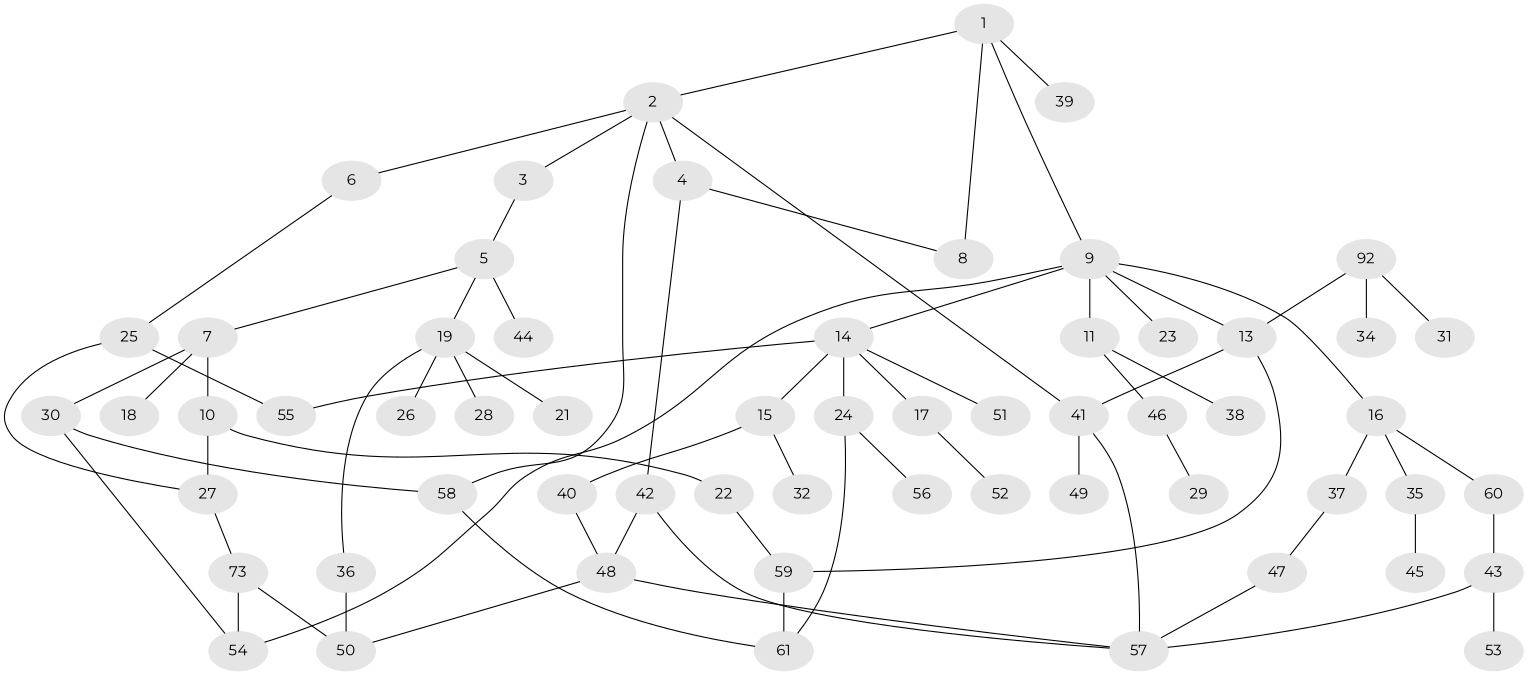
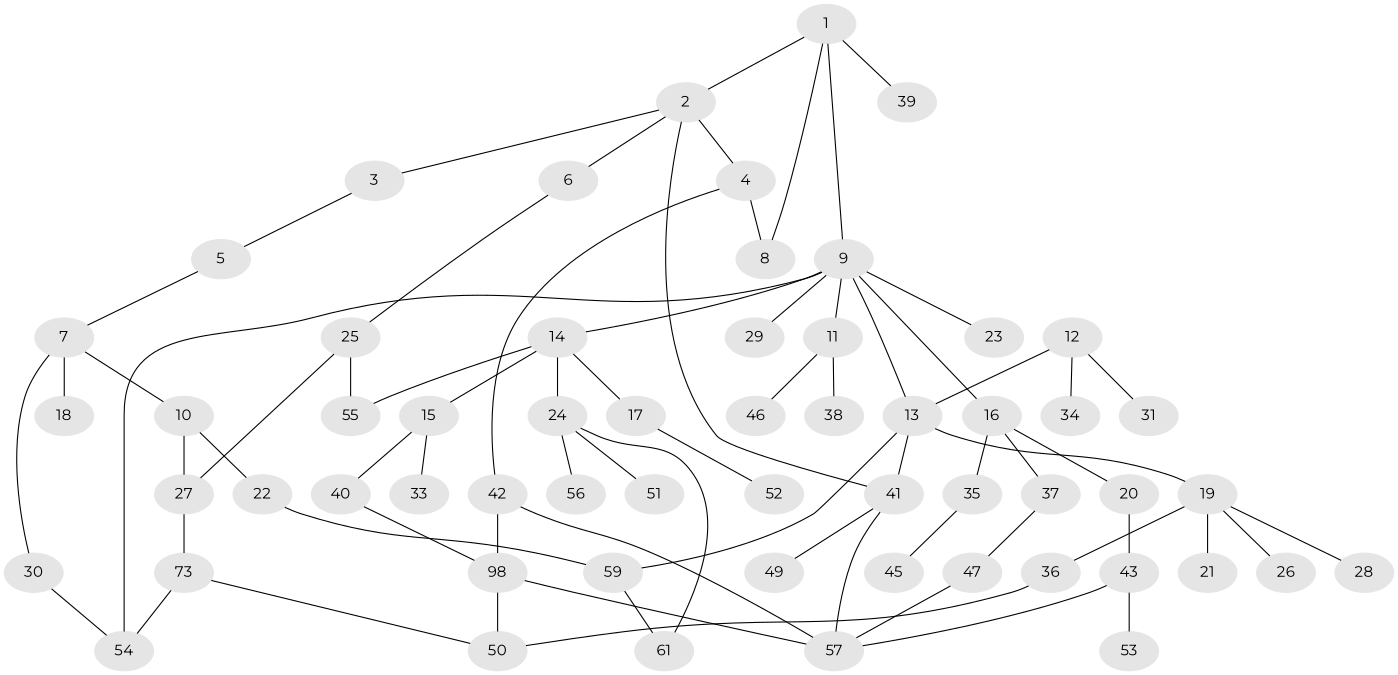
node "92": label "92" -> "12"
edge "5" -- "19": now "13" -- "19"
node "44": removed
edge "14" -- "51": now "24" -- "51"
edge "46" -- "29": now "9" -- "29"
node "58": removed
node "32": label "32" -> "33"
node "60": label "60" -> "20"
node "48": label "48" -> "98"
